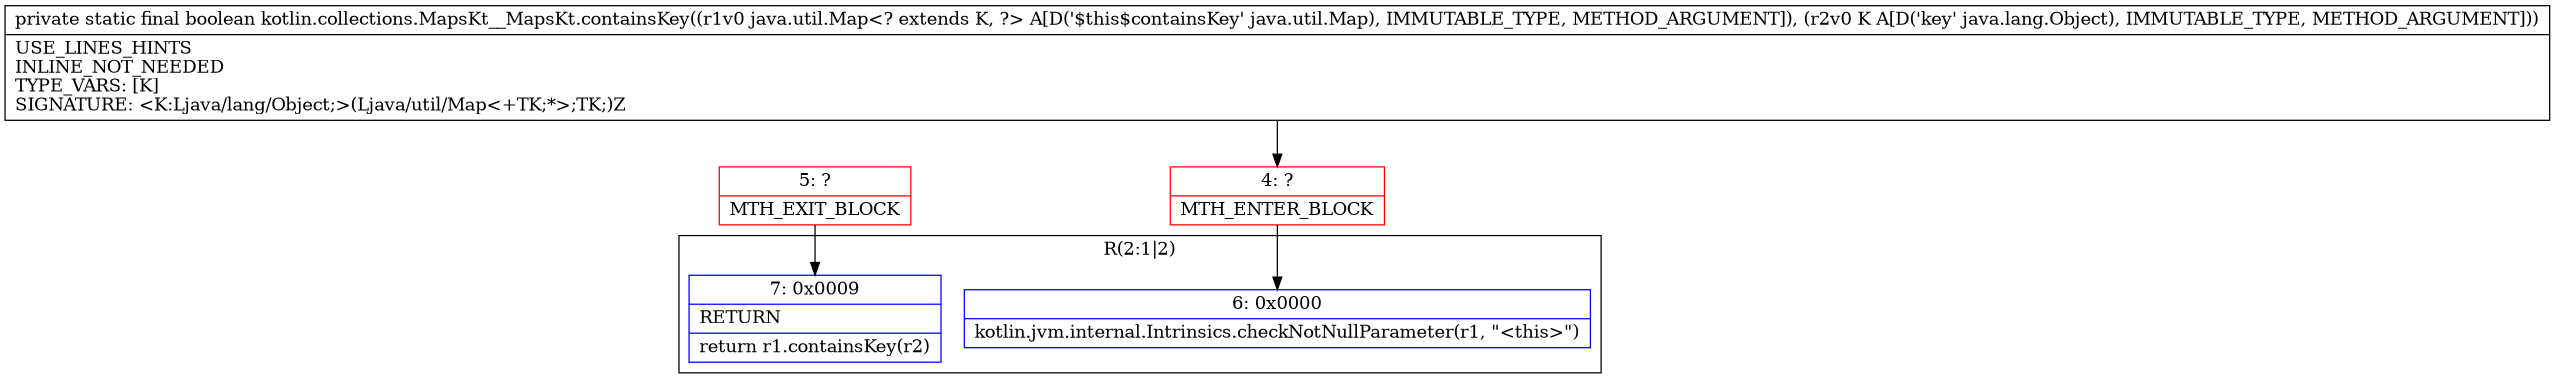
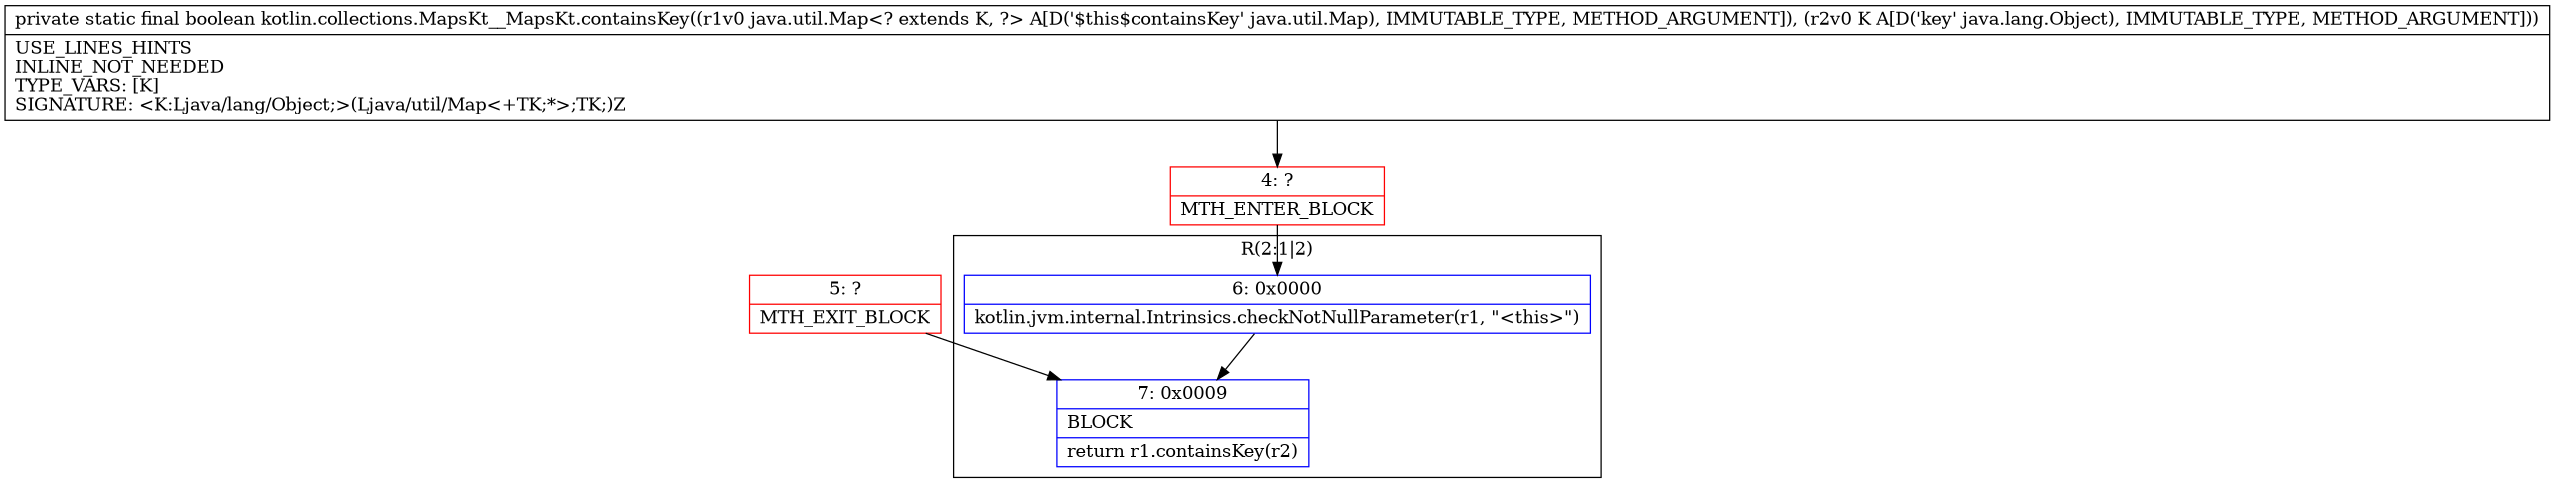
node "7: 0x0009": text "RETURN" -> "BLOCK"
edge "6: 0x0000" -> "7: 0x0009": added
